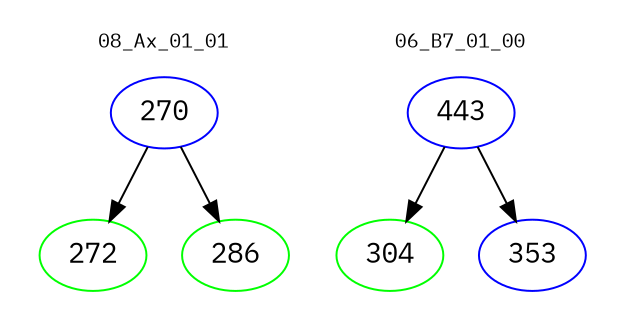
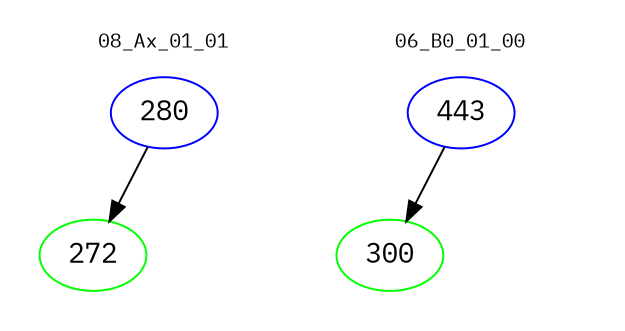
cluster "06_B7_01_00": label "06_B7_01_00" -> "06_B0_01_00"
node "270": label "270" -> "280"
node "286": removed
node "304": label "304" -> "300"
node "353": removed
